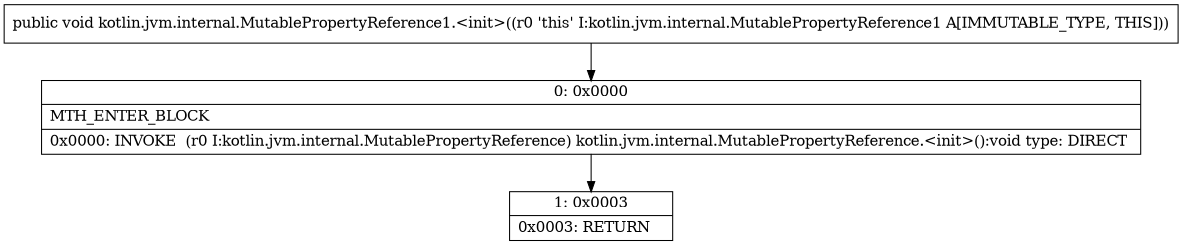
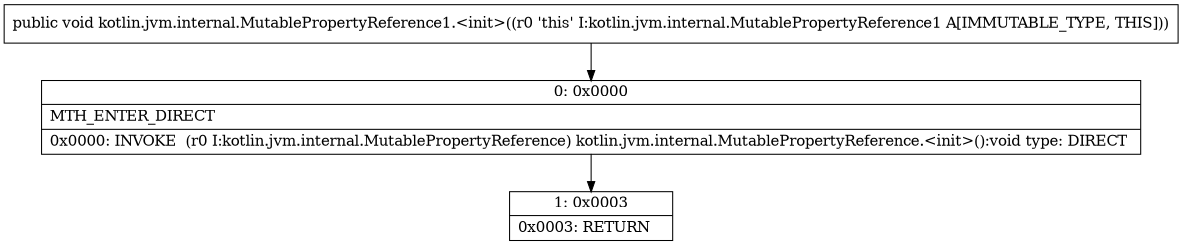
node "0: 0x0000": text "MTH_ENTER_BLOCK" -> "MTH_ENTER_DIRECT"
